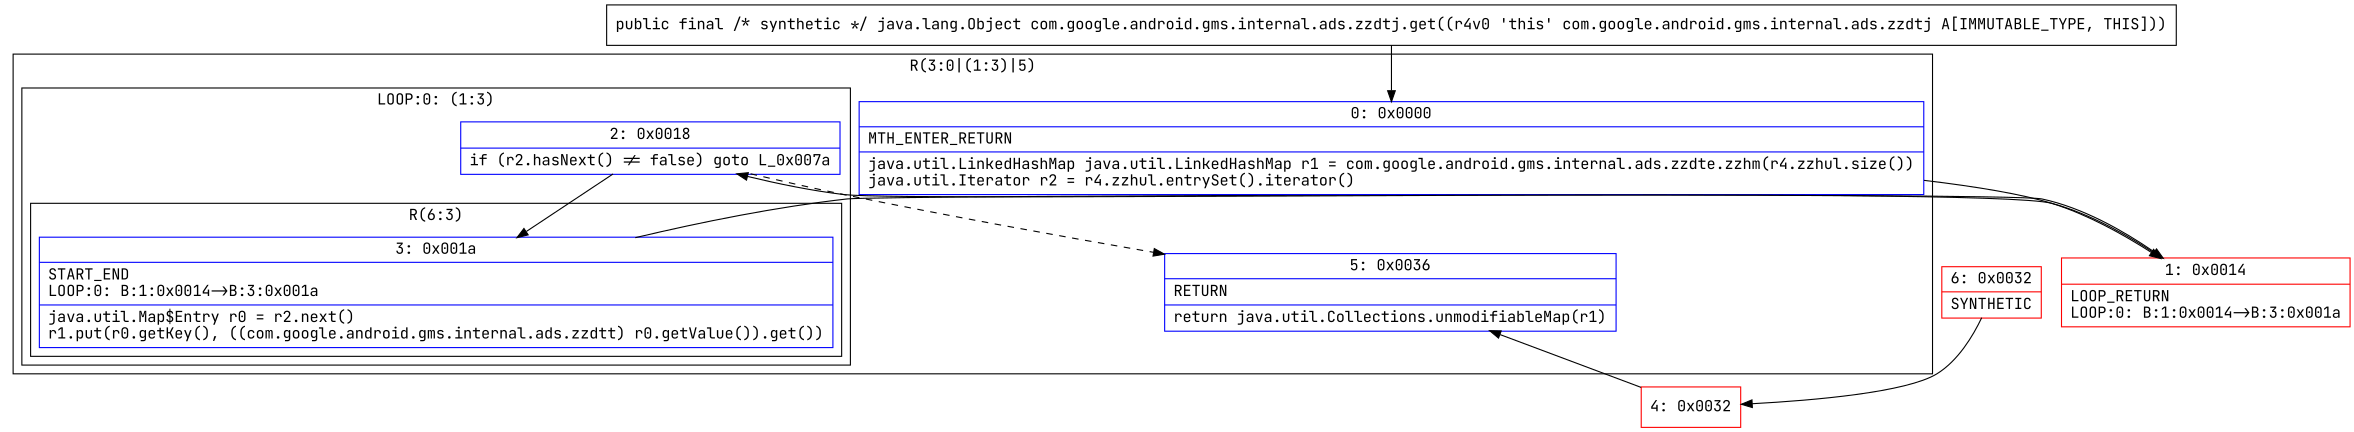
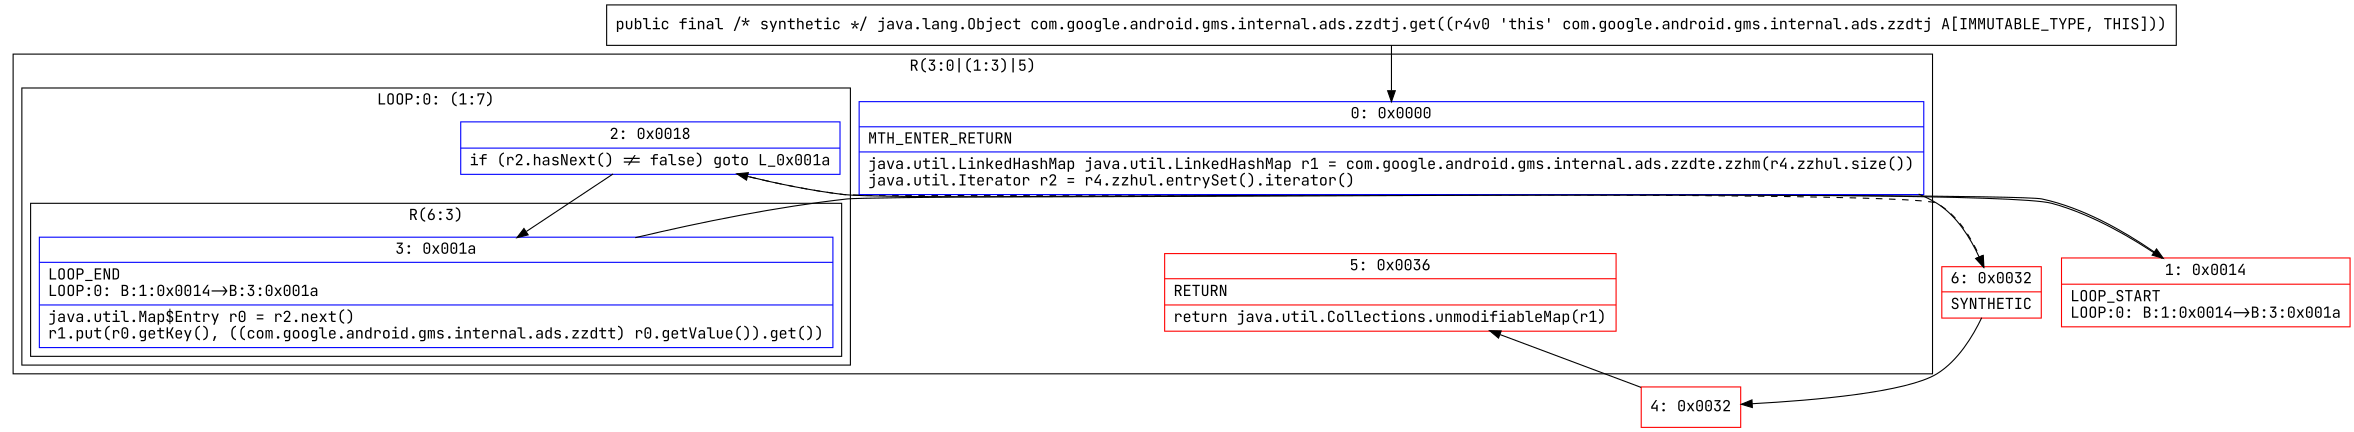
cluster "LOOP:0: (1:3)": label "LOOP:0: (1:3)" -> "LOOP:0: (1:7)"
node "2: 0x0018": text "if (r2.hasNext() != false) goto L_0x007a" -> "if (r2.hasNext() != false) goto L_0x001a"
edge "0: 0x0000" -> "1: 0x0014": now "0: 0x0000" -> "6: 0x0032"
edge "2: 0x0018" -> "5: 0x0036": now "2: 0x0018" -> "6: 0x0032"
node "3: 0x001a": text "START_END" -> "LOOP_END"
node "5: 0x0036": color blue -> red
node "1: 0x0014": text "LOOP_RETURN" -> "LOOP_START"
